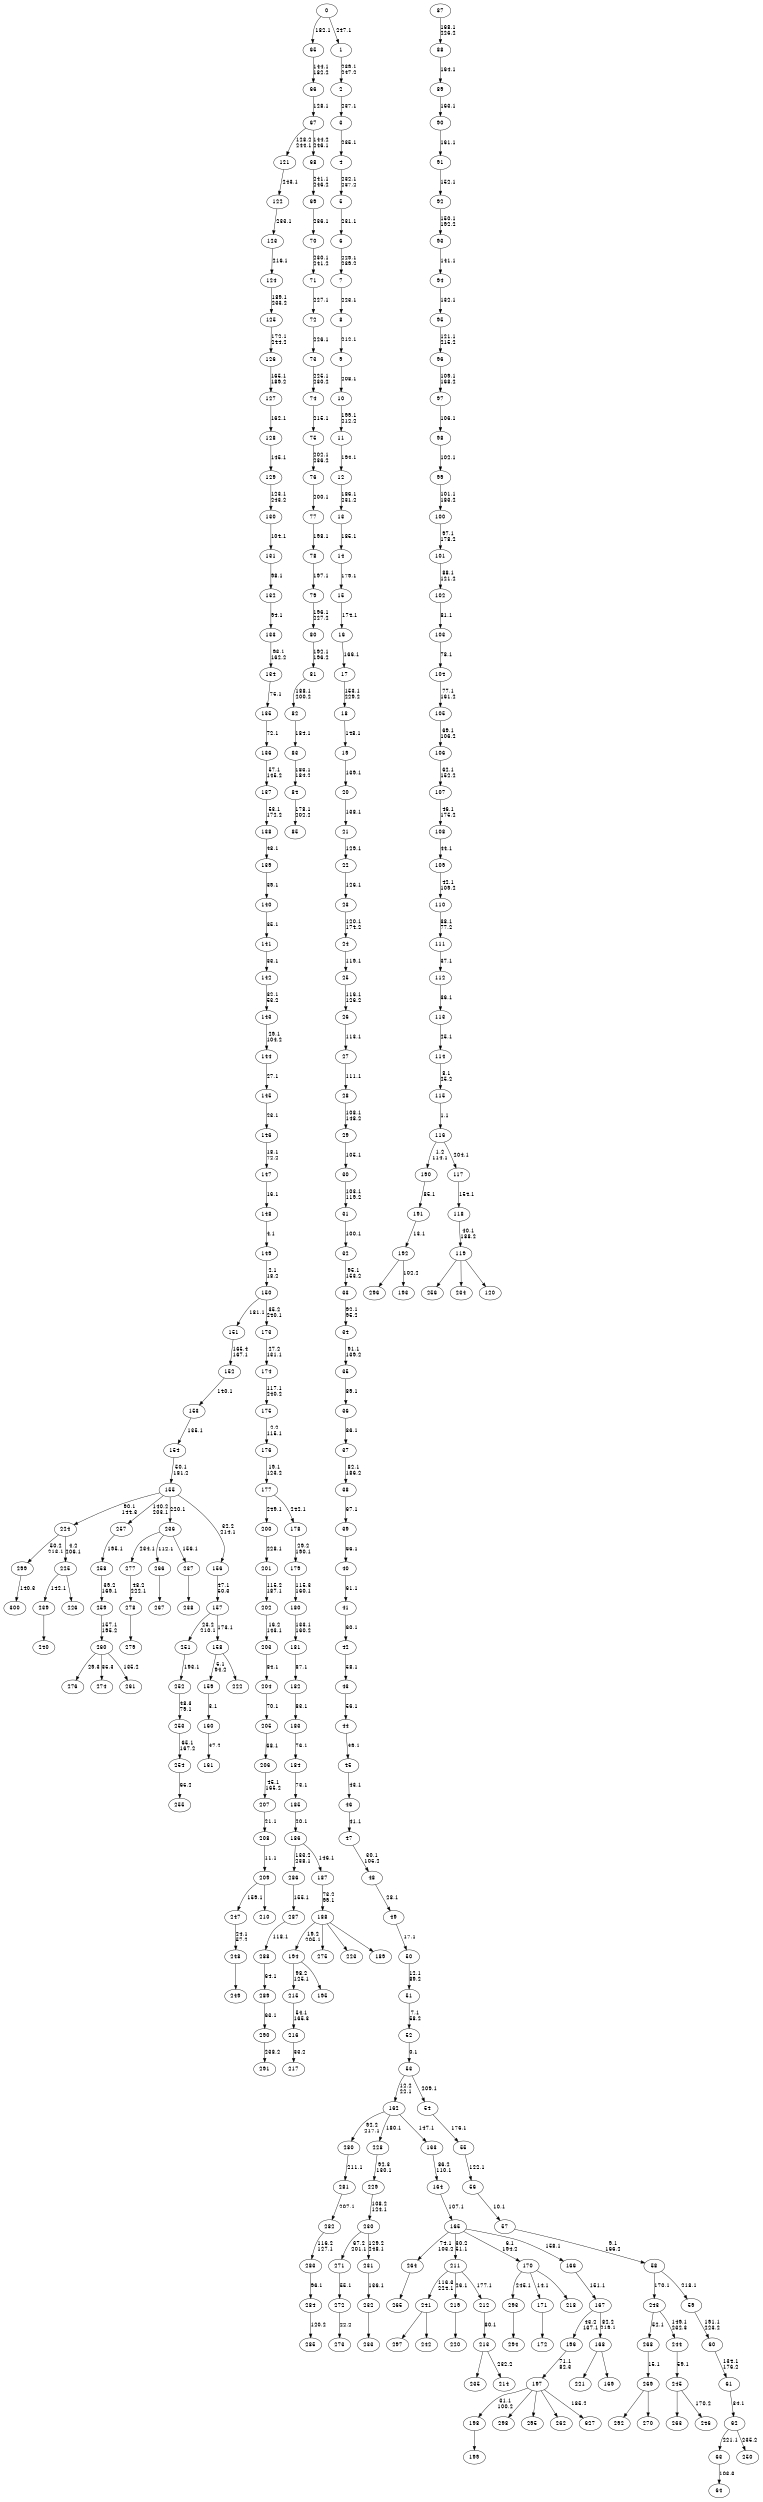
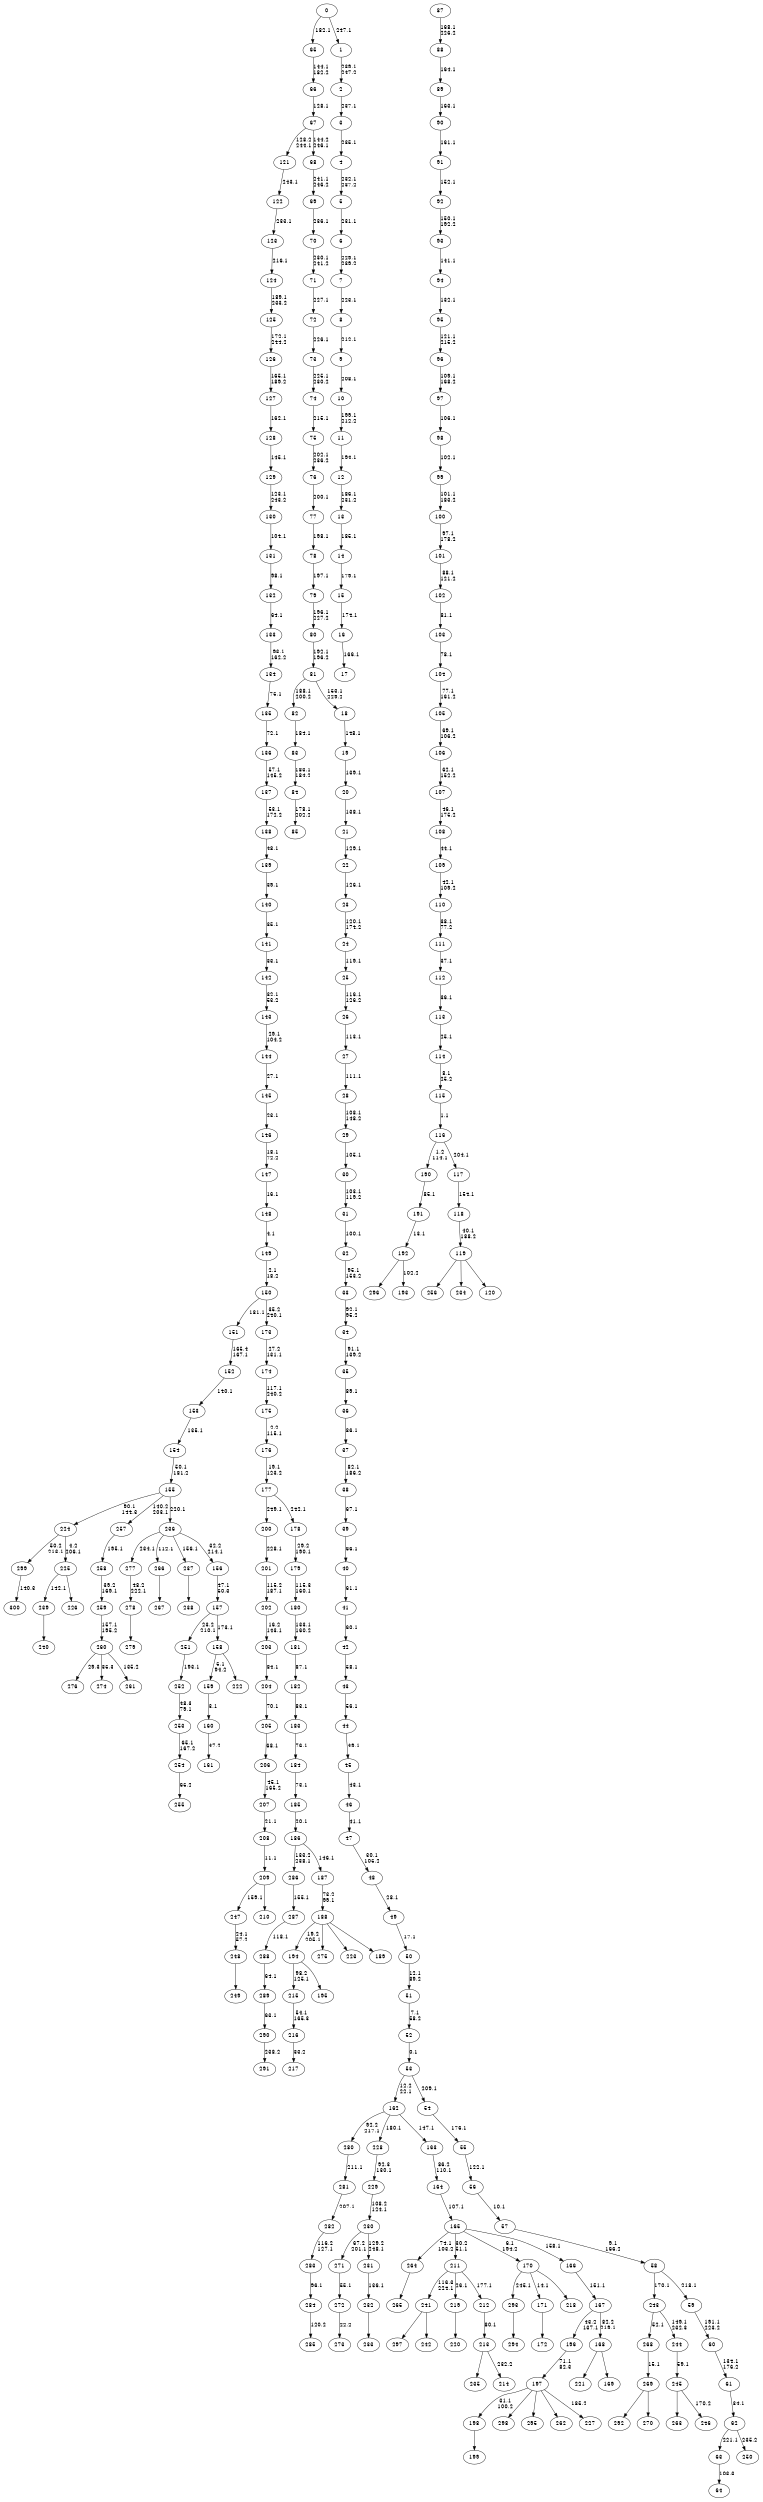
edge "132" -> "133": label "94,1" -> "64,1"
edge "17" -> "18": now "81" -> "18"
edge "155" -> "156": now "236" -> "156"
node "627": label "627" -> "227"
